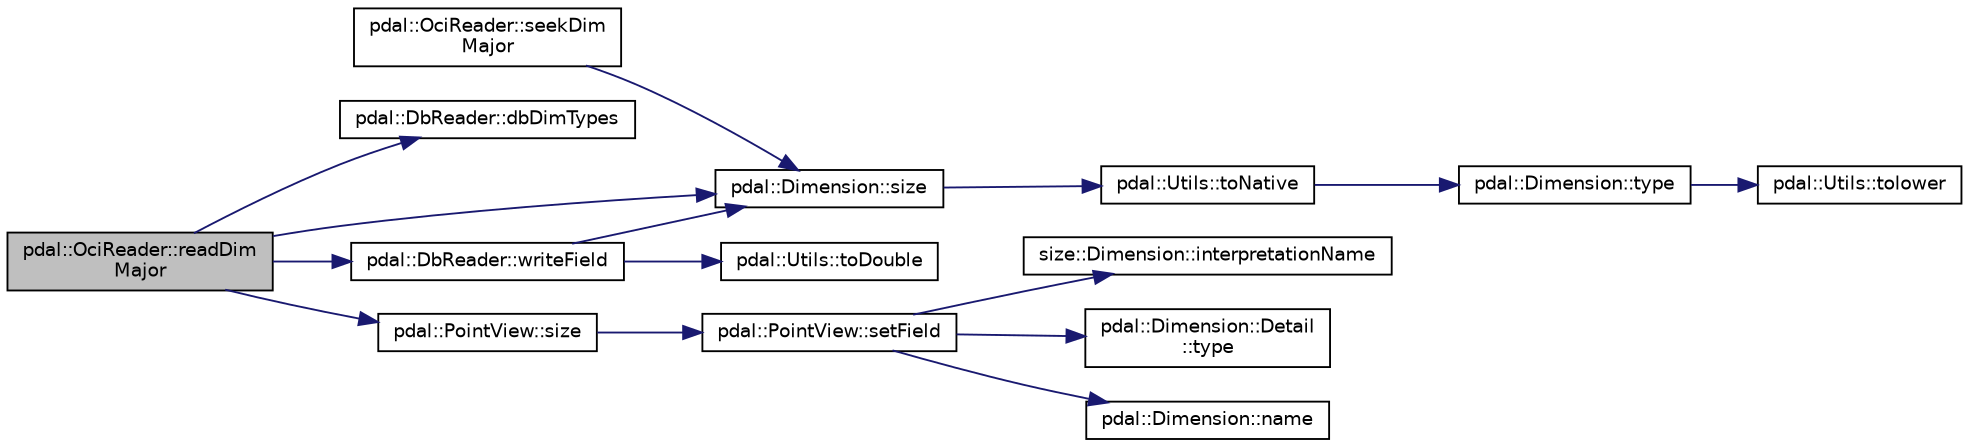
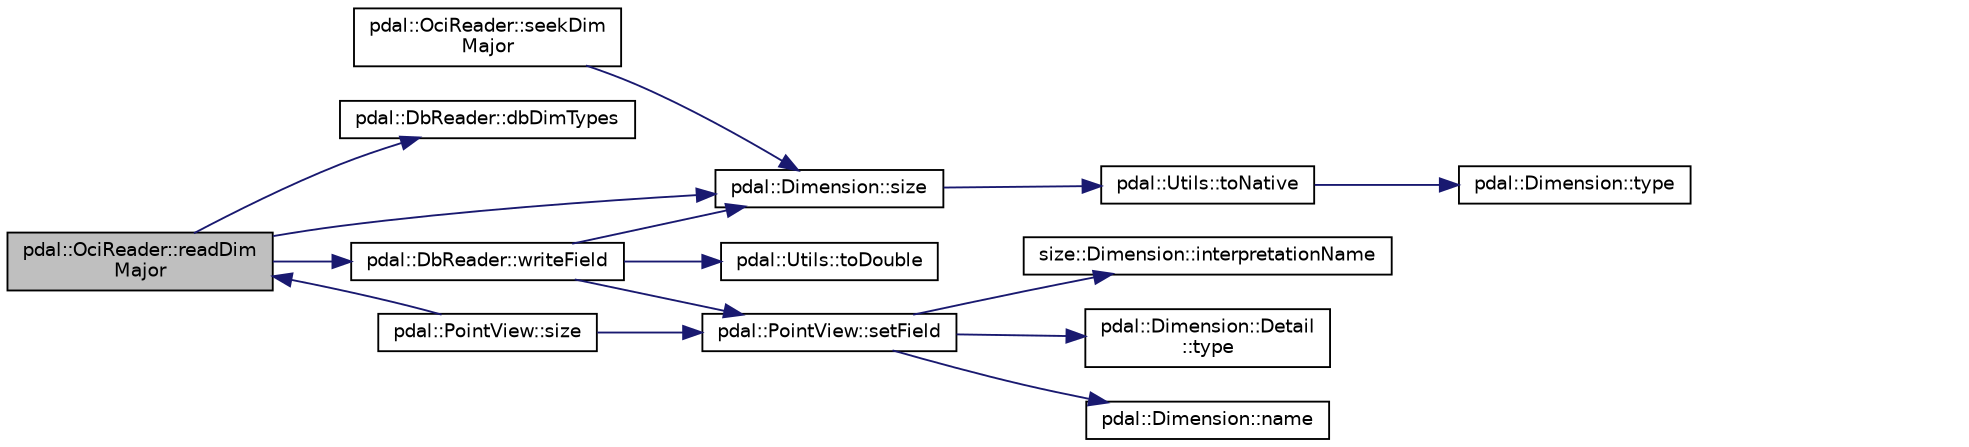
node "pdal::Utils::tolower": removed
edge "pdal::DbReader::writeField" -> "pdal::PointView::setField": added
edge "pdal::OciReader::readDim Major" -> "pdal::PointView::size": reversed
